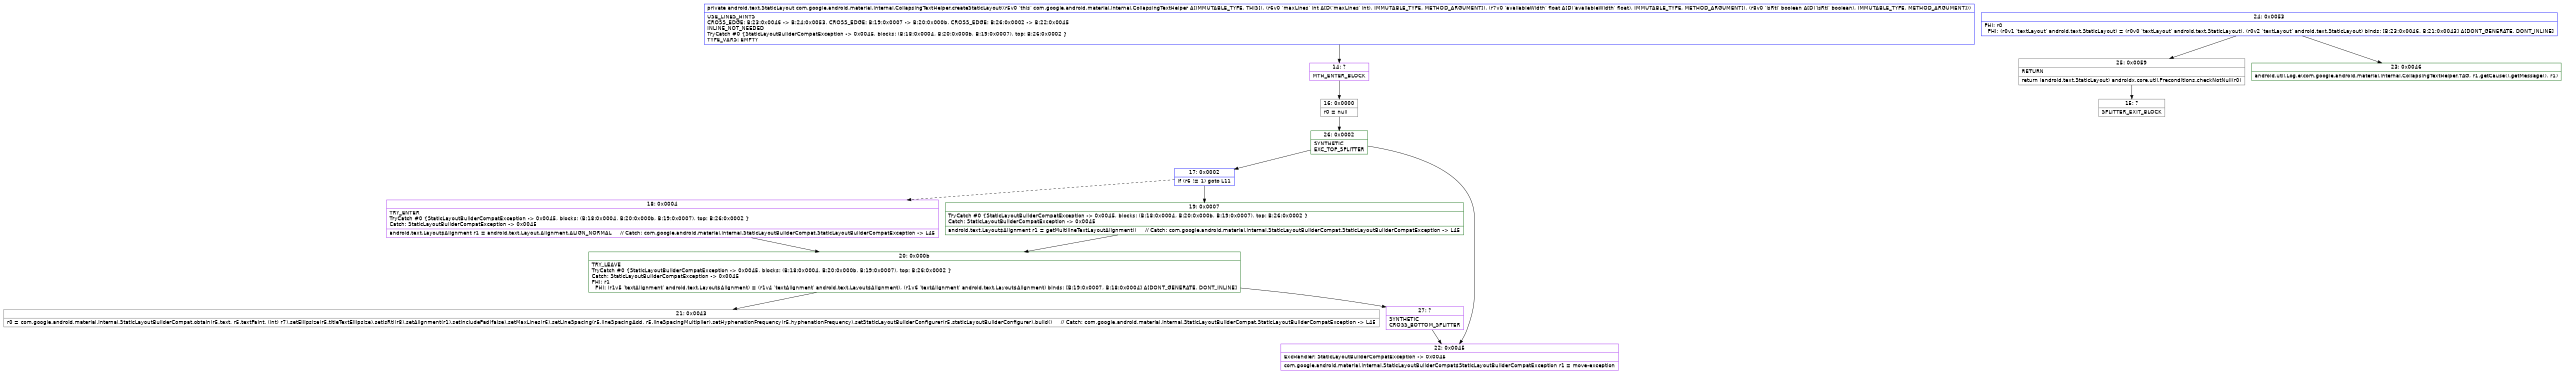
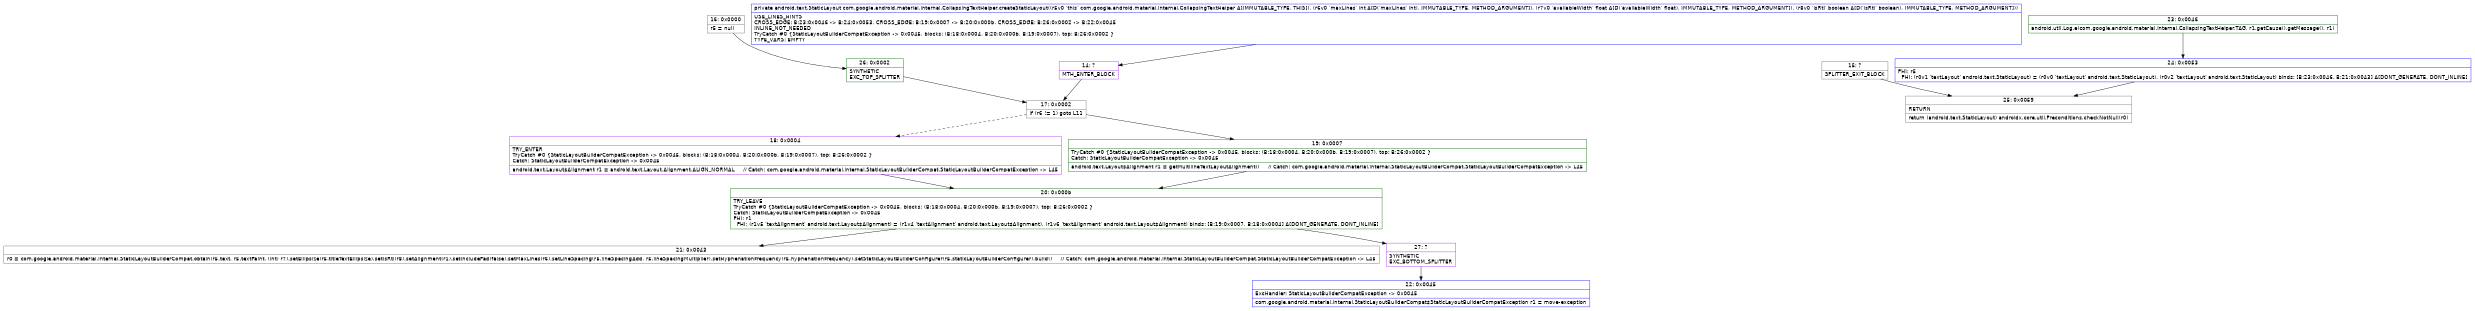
node "24: 0x0053": text "PHI: r0" -> "PHI: r5"
edge "24: 0x0053" -> "23: 0x0046": reversed
edge "14: ?" -> "16: 0x0000": now "14: ?" -> "17: 0x0002"
edge "25: 0x0059" -> "15: ?": reversed
node "16: 0x0000": text "r0 = null" -> "r5 = null"
node "17: 0x0002": color blue -> gray40
edge "26: 0x0002" -> "22: 0x0045": removed
node "27: ?": text "CROSS_BOTTOM_SPLITTER" -> "EXC_BOTTOM_SPLITTER"
node "22: 0x0045": color purple -> blue
